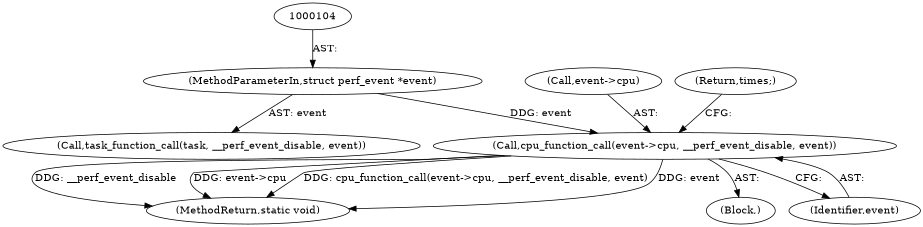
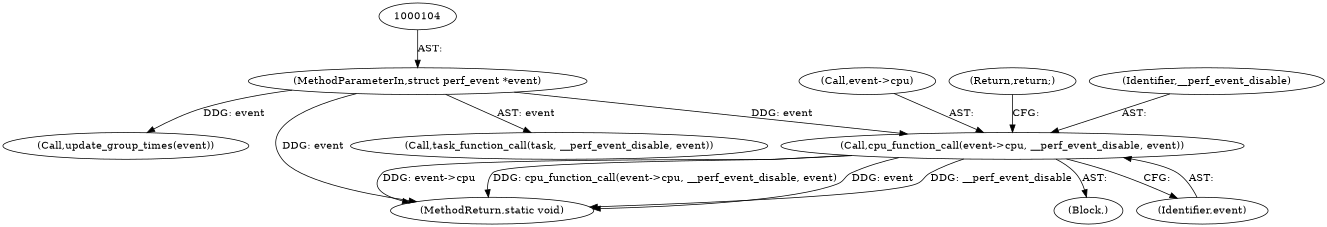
node "(Return,times;)": label "(Return,times;)" -> "(Return,return;)"
node "(Identifier,__perf_event_disable)": added
node "(Call,update_group_times(event))": added
edge "(MethodParameterIn,struct perf_event *event)" -> "(MethodReturn,static void)": added, label "DDG: event"
